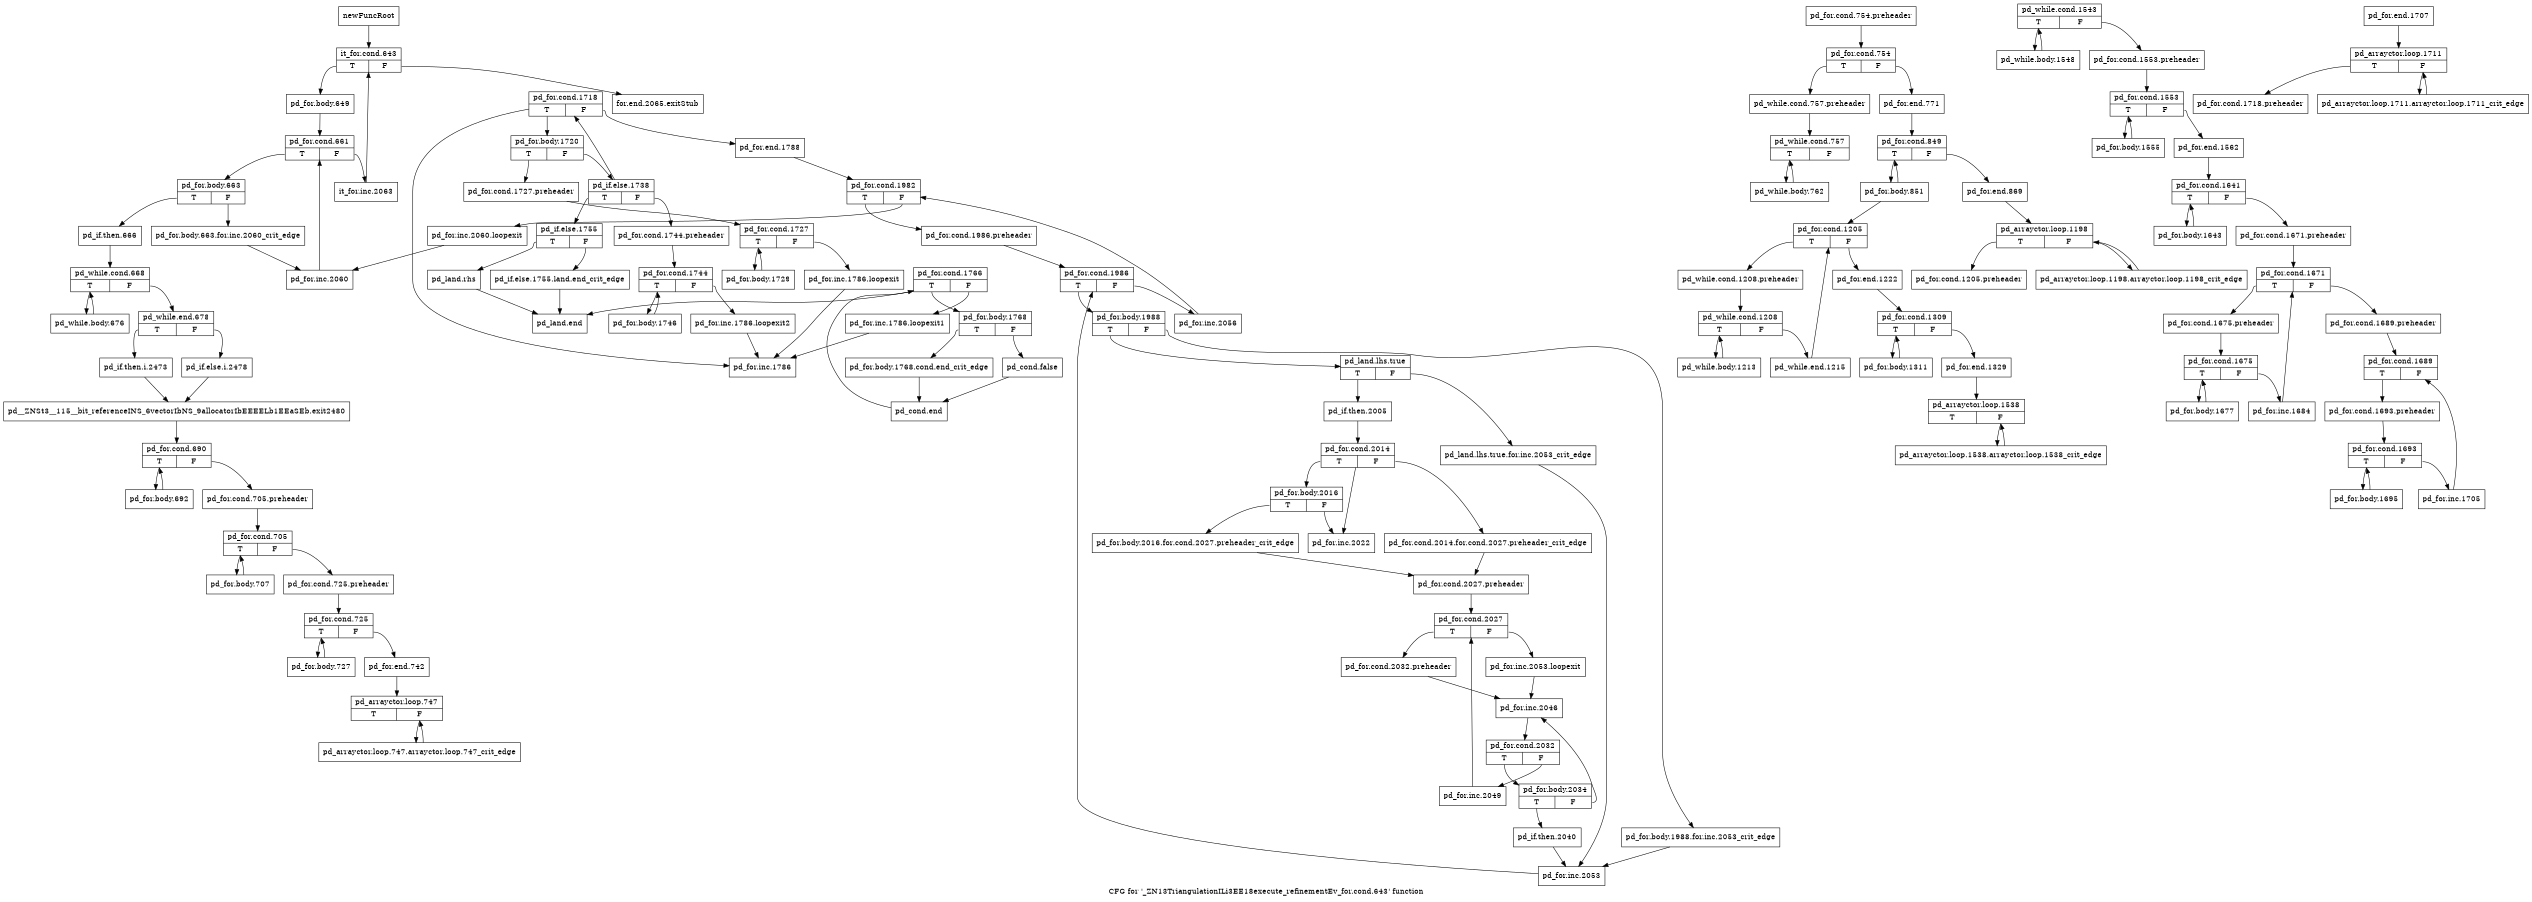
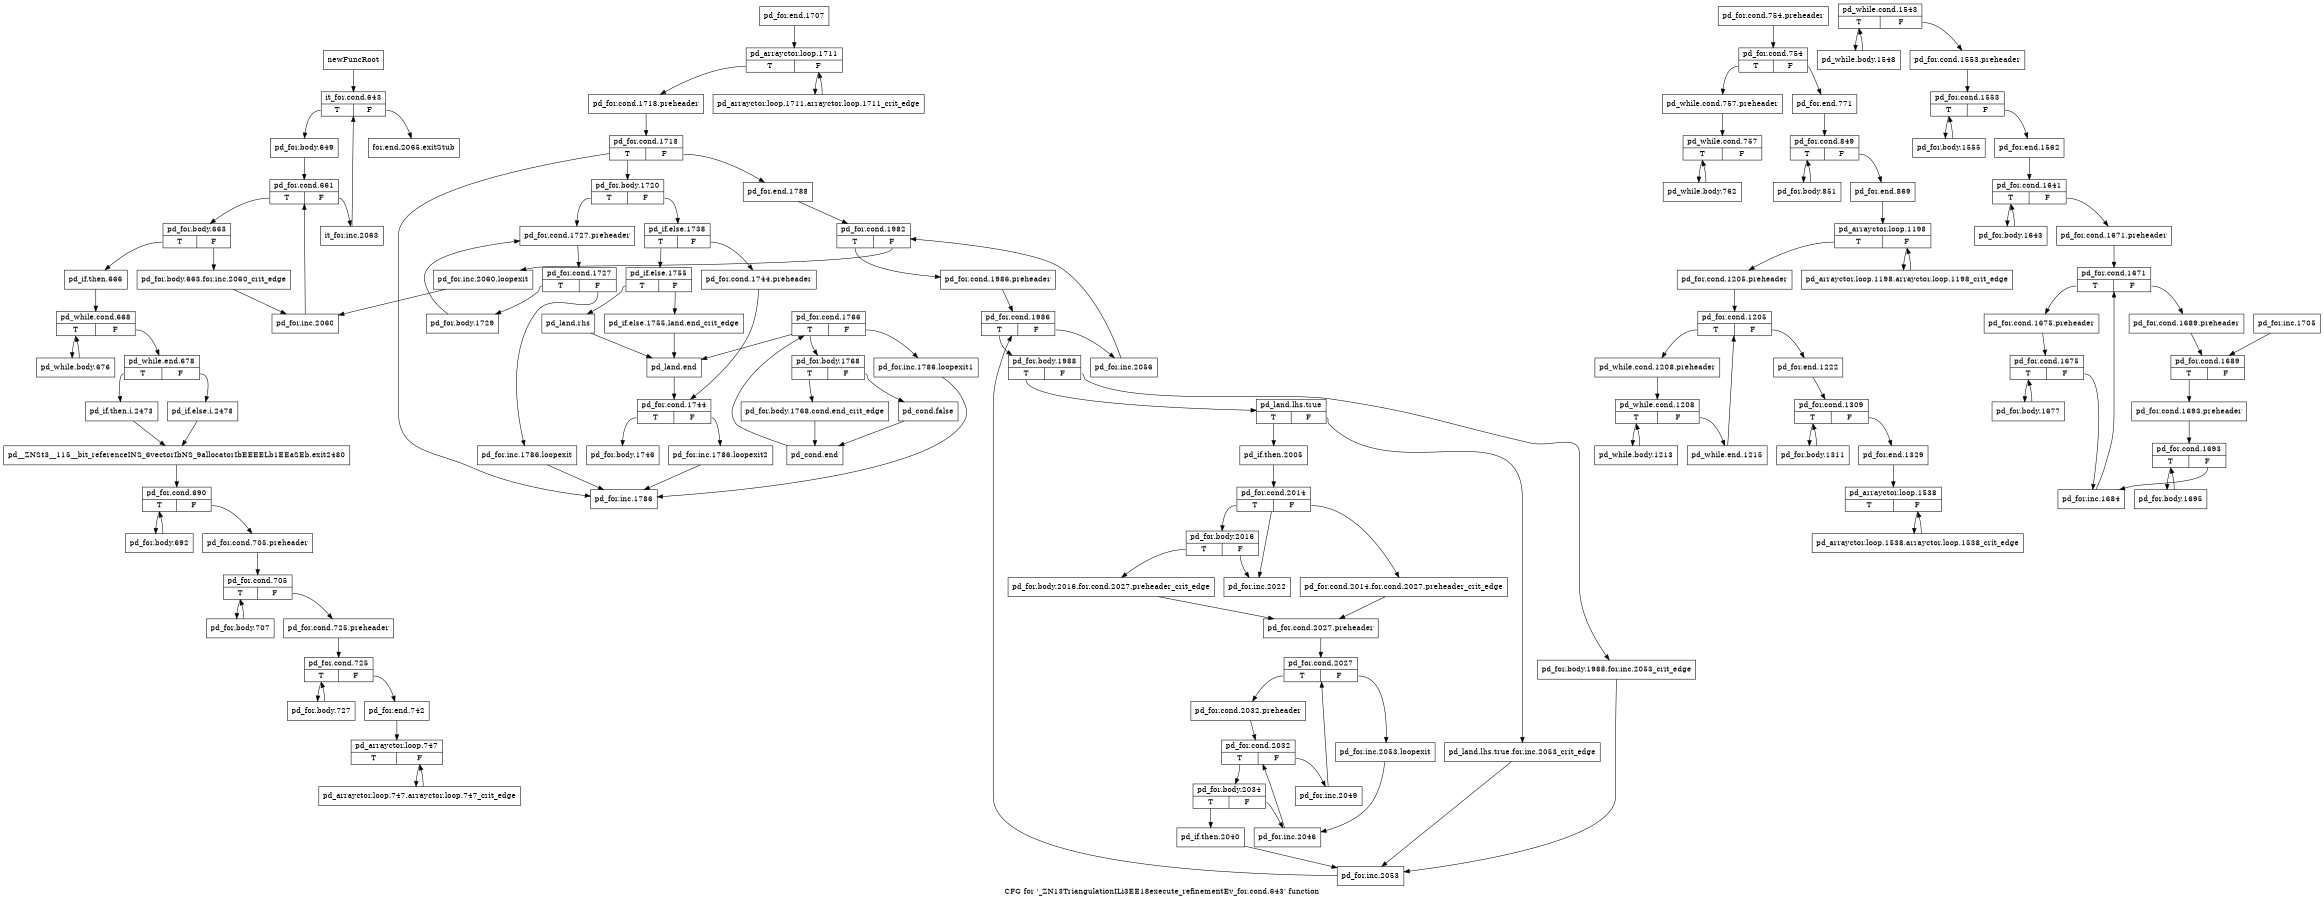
edge "pd_if.else.1738" -> "pd_for.cond.1718": now "pd_for.cond.1718.preheader" -> "pd_for.cond.1718"
edge "pd_for.body.851" -> "pd_for.cond.1205": now "pd_for.cond.1205.preheader" -> "pd_for.cond.1205"
edge "pd_for.body.1729" -> "pd_for.cond.1727": now "pd_for.body.1729" -> "pd_for.cond.1727.preheader"
edge "pd_for.body.1746" -> "pd_for.cond.1744": now "pd_land.end" -> "pd_for.cond.1744"
edge "pd_for.cond.1693" -> "pd_for.inc.1705": now "pd_for.cond.1693" -> "pd_for.inc.1684"
edge "pd_for.cond.2032.preheader" -> "pd_for.inc.2046": now "pd_for.cond.2032.preheader" -> "pd_for.cond.2032"
